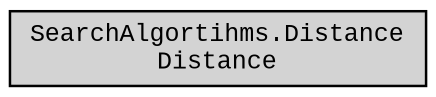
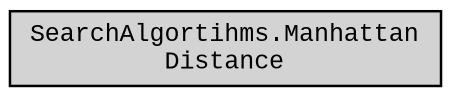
node "SearchAlgortihms.Distance Distance": label "SearchAlgortihms.Distance Distance" -> "SearchAlgortihms.Manhattan Distance"
